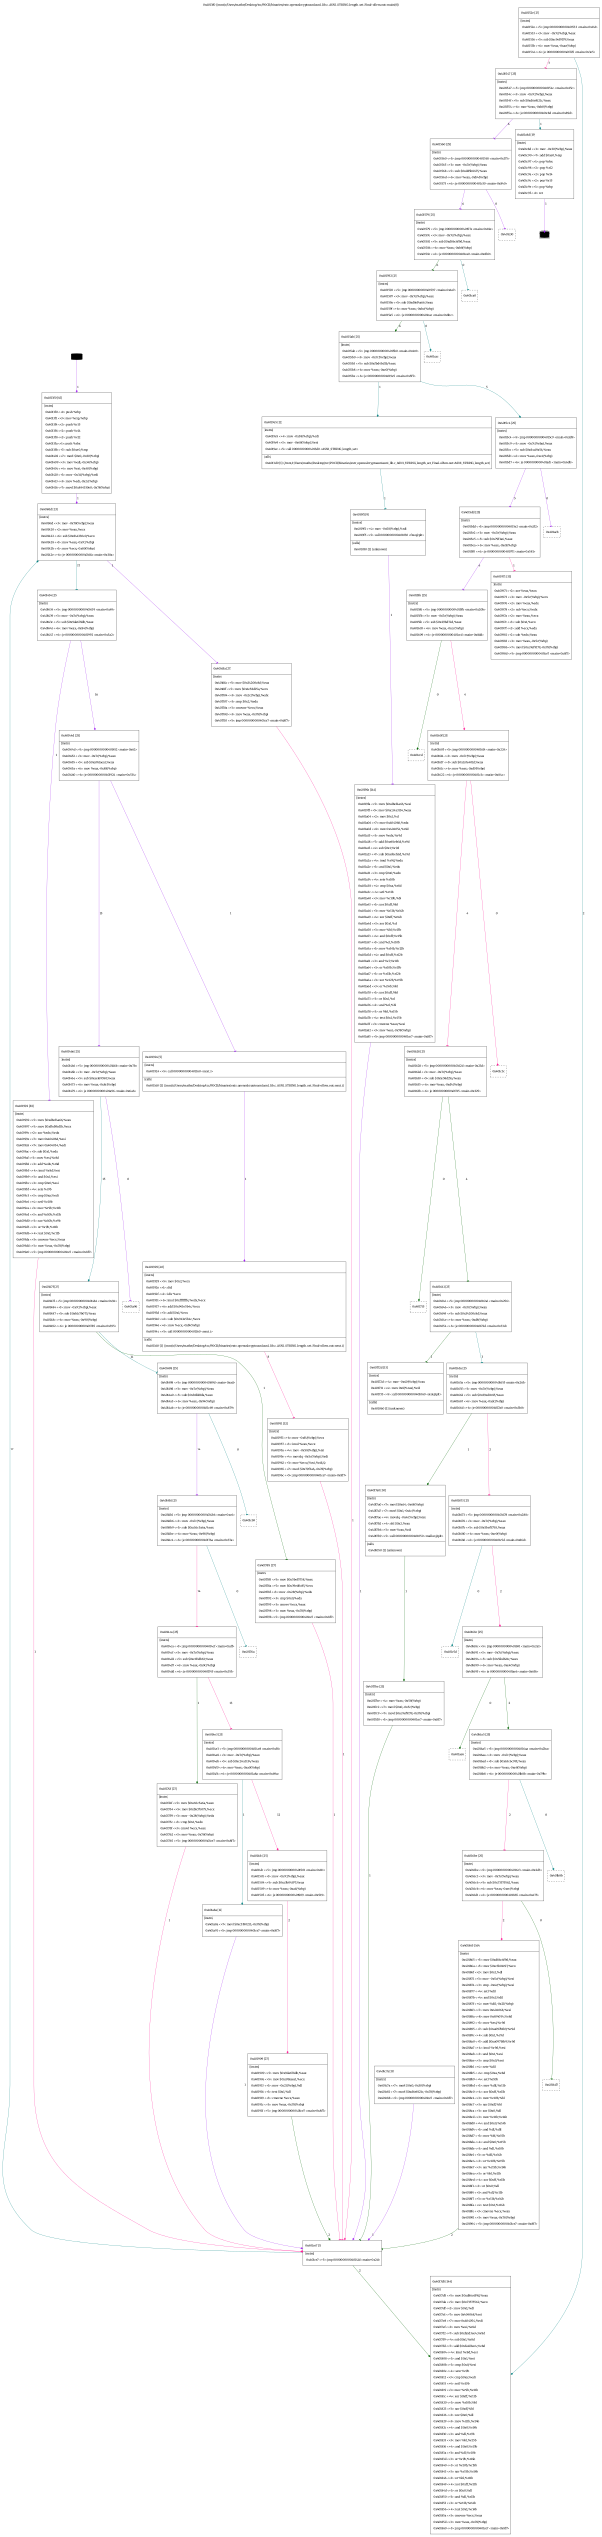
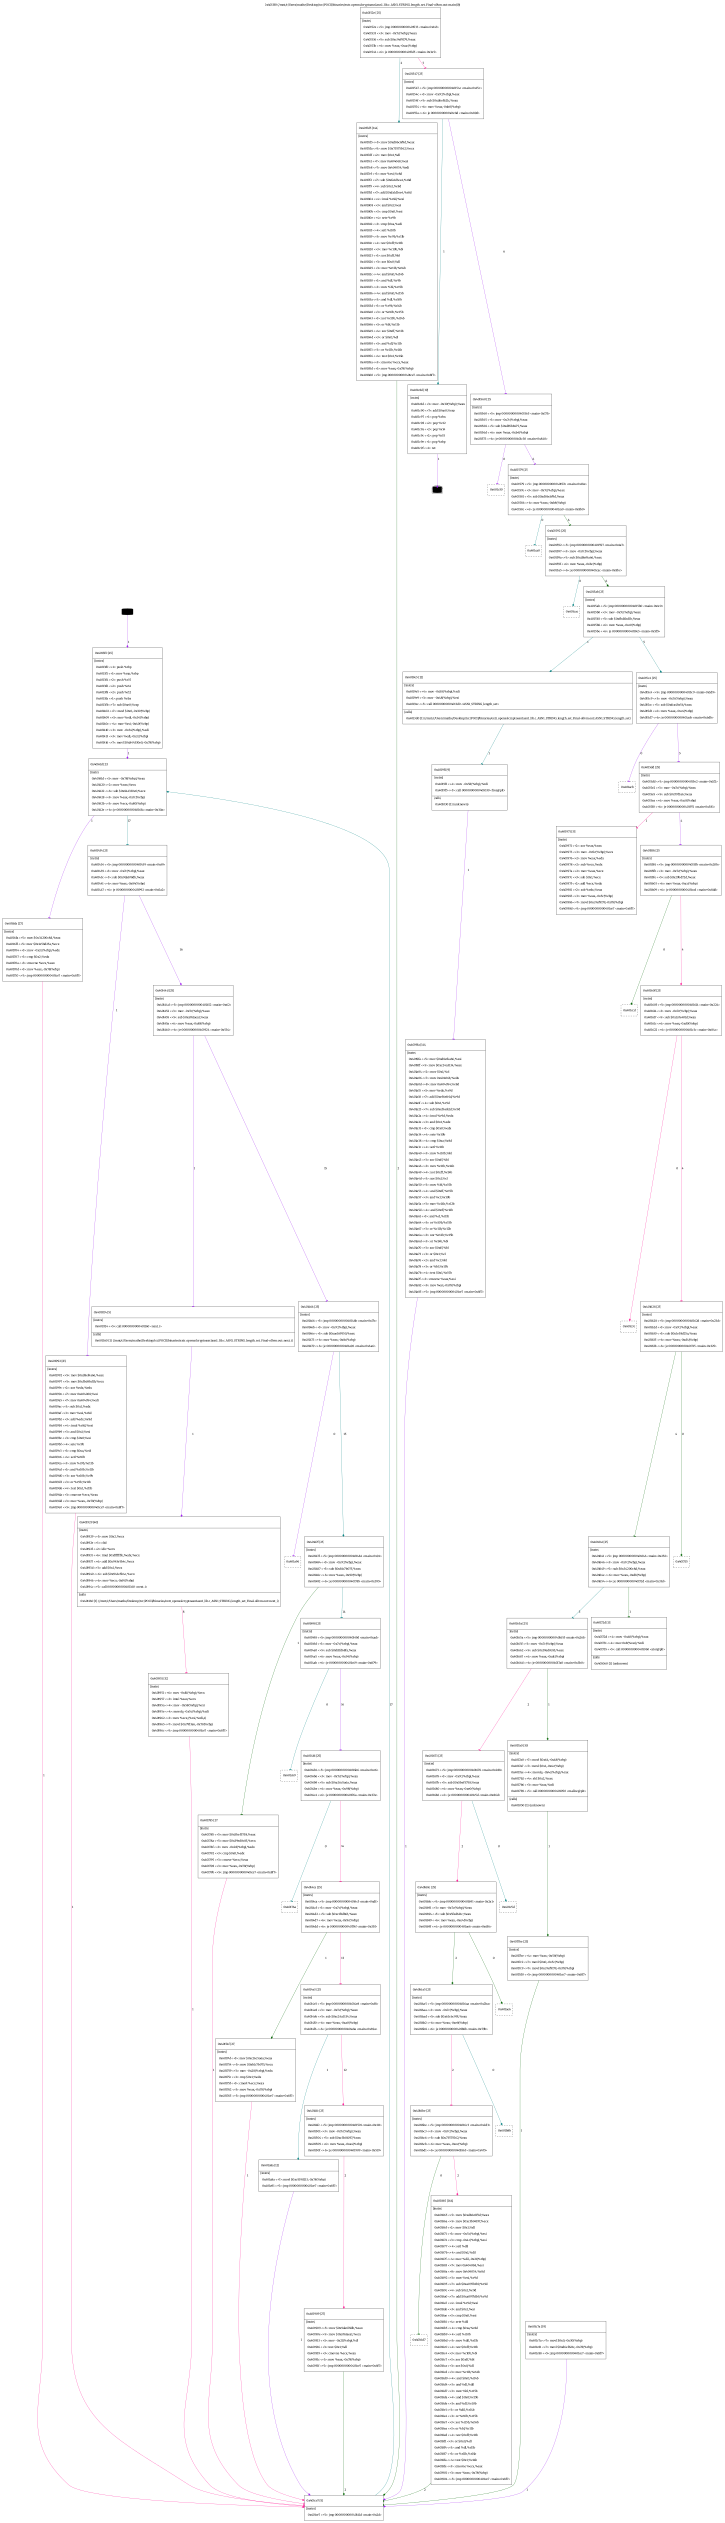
edge "0x401ce7 [5]" -> "0x4017d5 [144]": reversed
